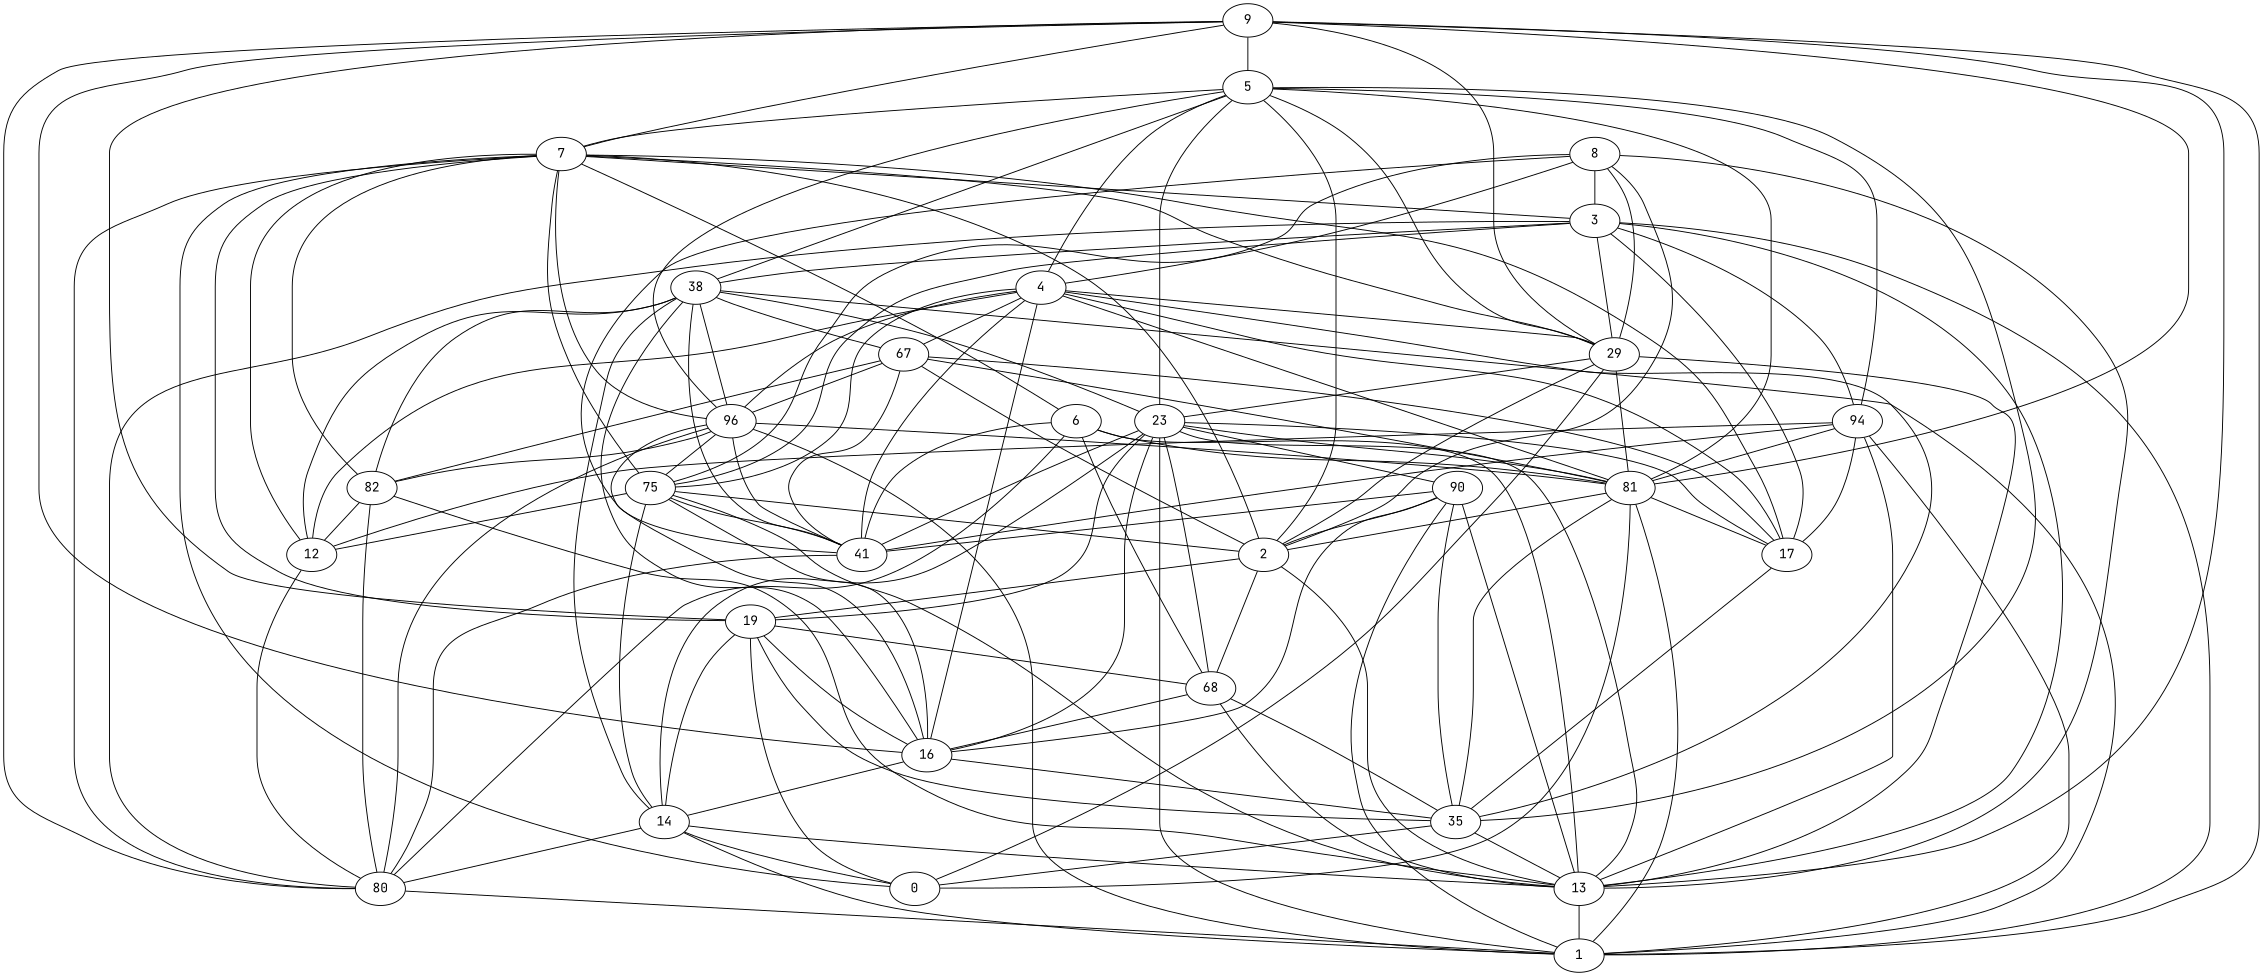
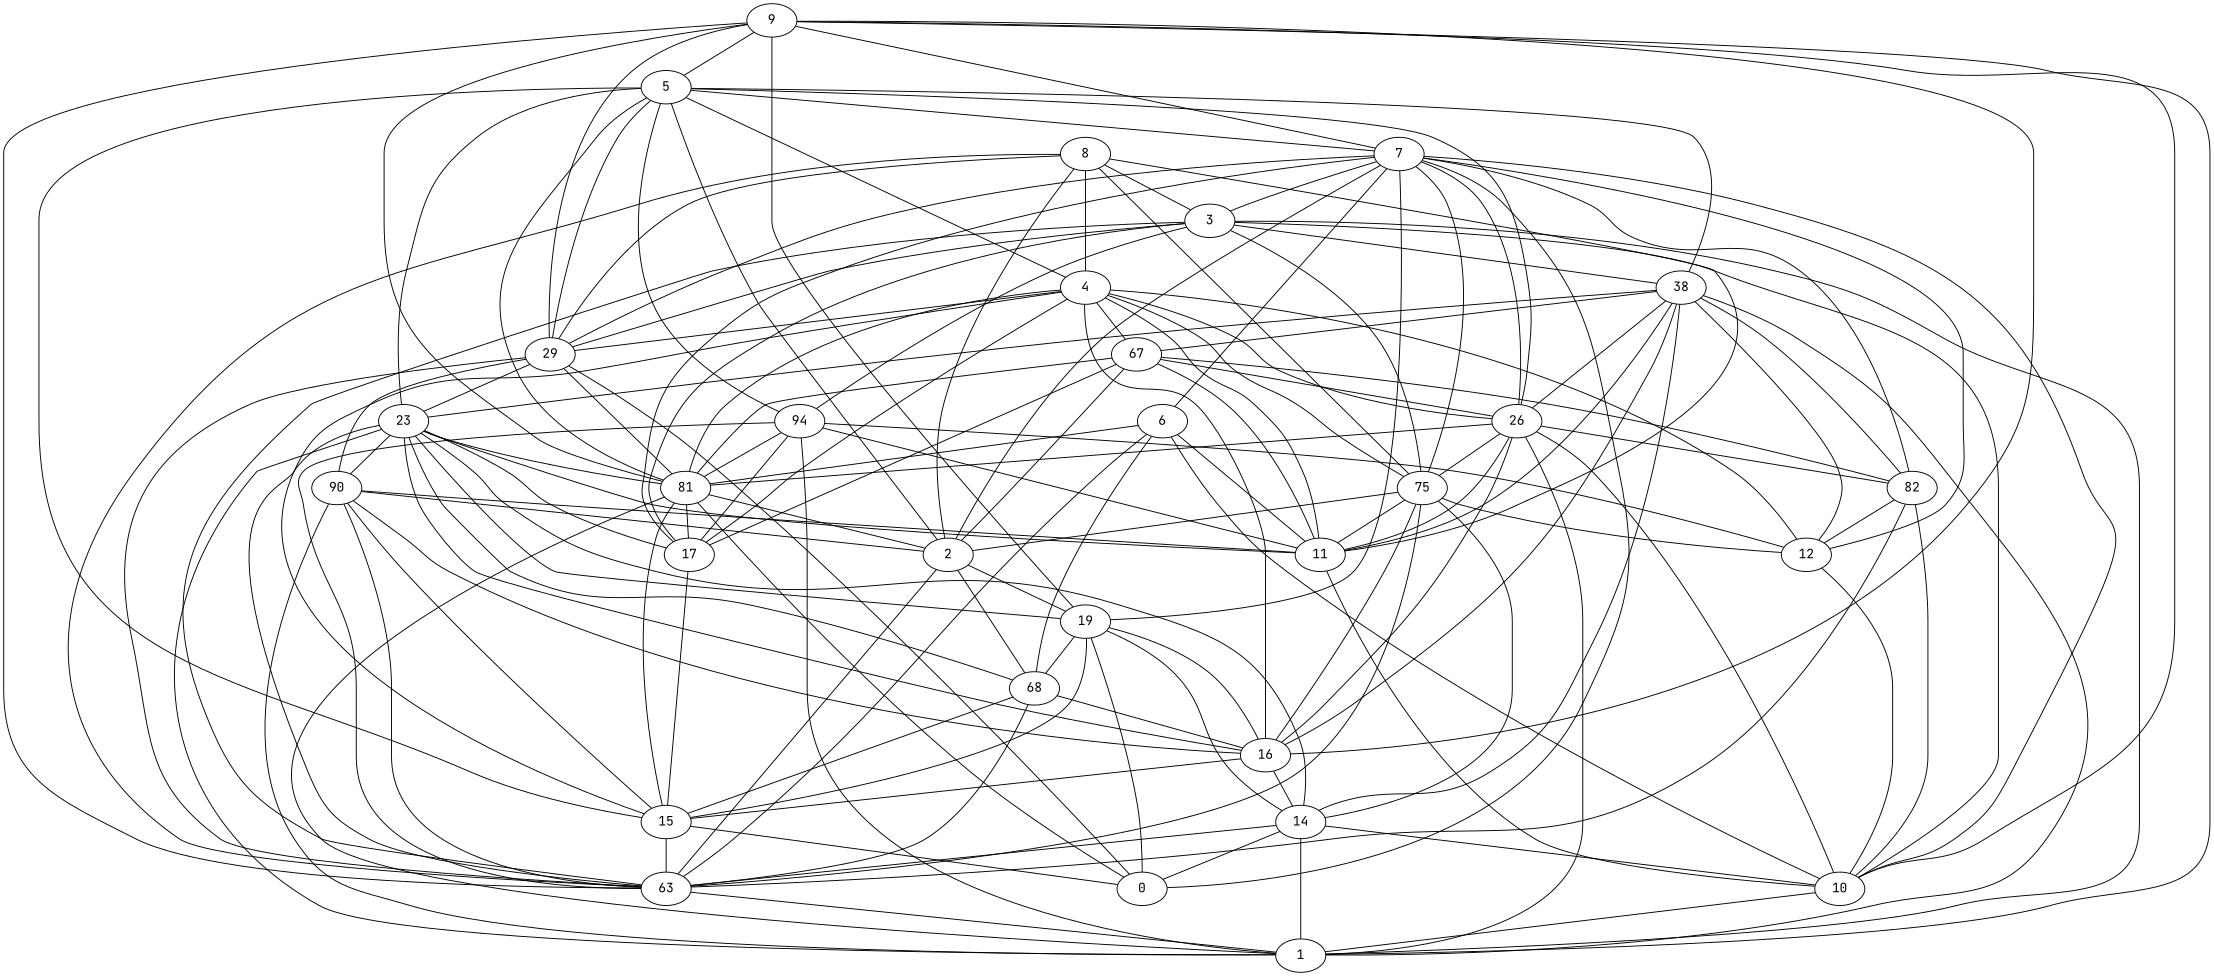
node "96": label "96" -> "26"
edge "29" -- "2": now "29" -- "90"
node "41": label "41" -> "11"
node "35": label "35" -> "15"
node "80": label "80" -> "10"
node "13": label "13" -> "63"
